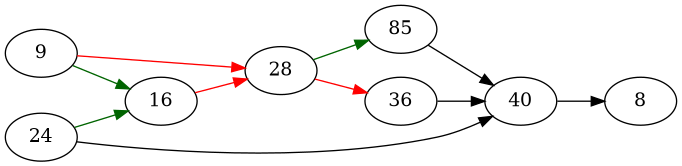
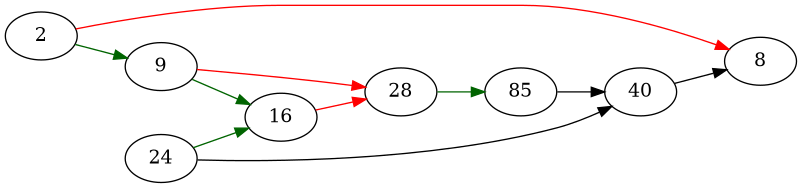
node "2": added
node "36": removed
